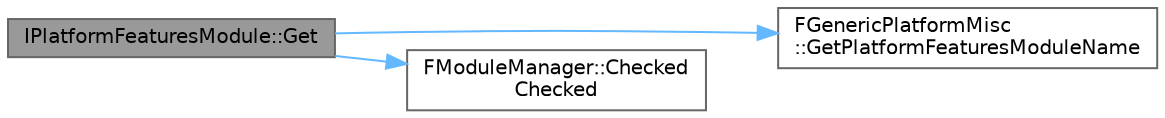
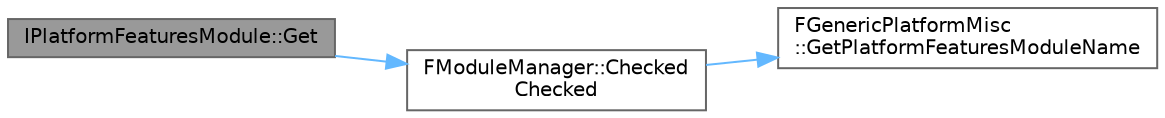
edge "IPlatformFeaturesModule::Get" -> "FGenericPlatformMisc ::GetPlatformFeaturesModuleName": now "FModuleManager::Checked Checked" -> "FGenericPlatformMisc ::GetPlatformFeaturesModuleName"
